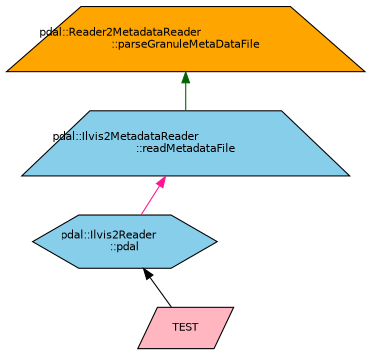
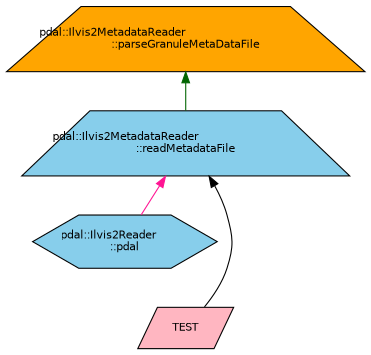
node "pdal::Reader2MetadataReader ::parseGranuleMetaDataFile": label "pdal::Reader2MetadataReader ::parseGranuleMetaDataFile" -> "pdal::Ilvis2MetadataReader ::parseGranuleMetaDataFile"
edge "TEST" -> "pdal::Ilvis2Reader ::pdal": now "TEST" -> "pdal::Ilvis2MetadataReader ::readMetadataFile"
